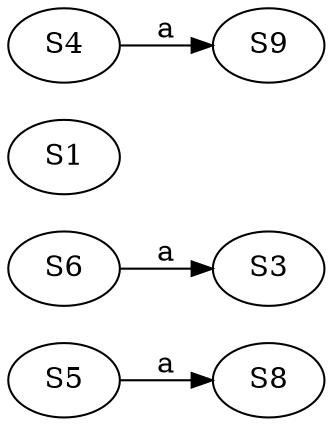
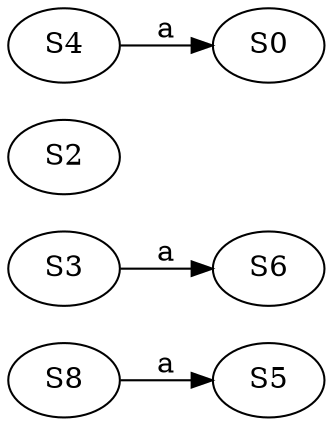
node "S9": label "S9" -> "S0"
node "S1": label "S1" -> "S2"
edge "S6" -> "S3": reversed
edge "S5" -> "S8": reversed
